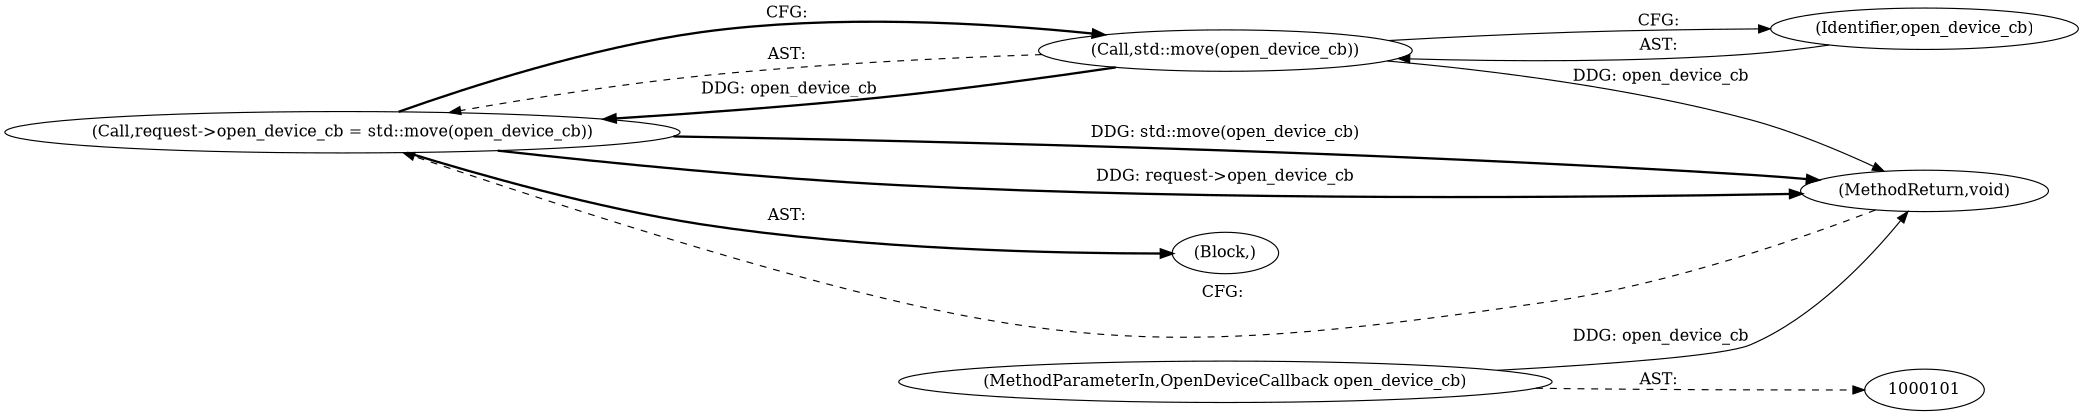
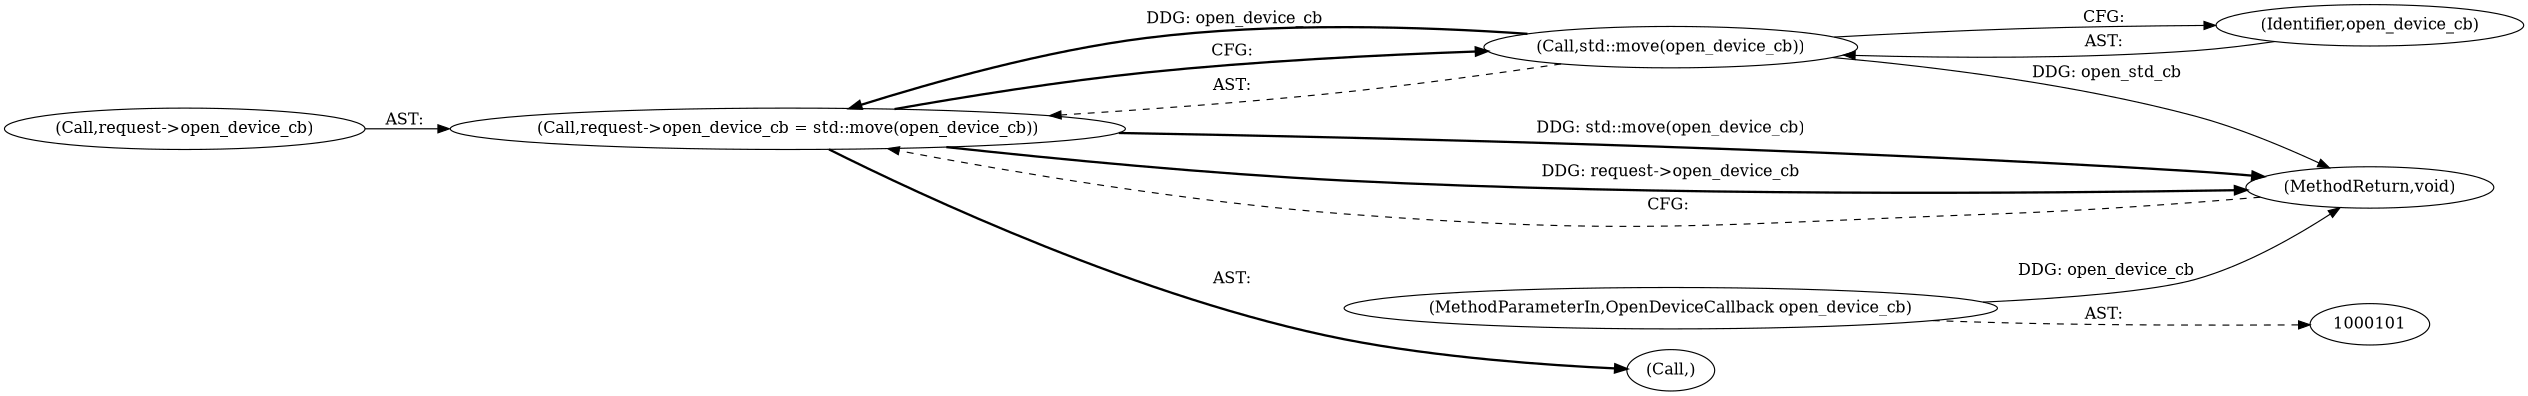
edge "(Call,std::move(open_device_cb))" -> "(MethodReturn,void)": label "DDG: open_device_cb" -> "DDG: open_std_cb"
node "(Call,request->open_device_cb)": added
node "(Block,)": label "(Block,)" -> "(Call,)"
